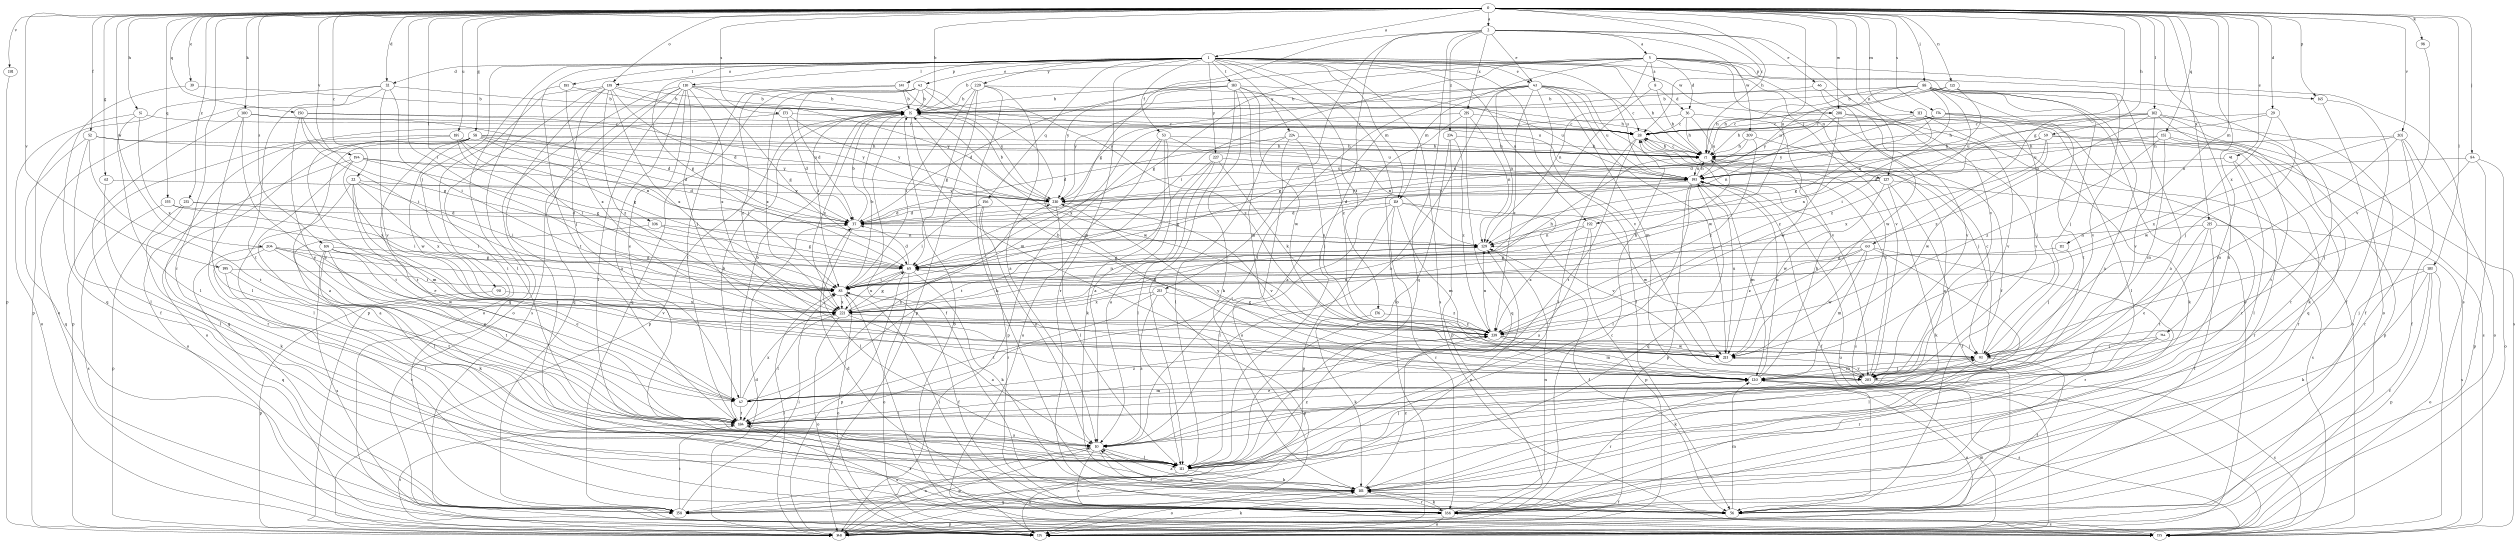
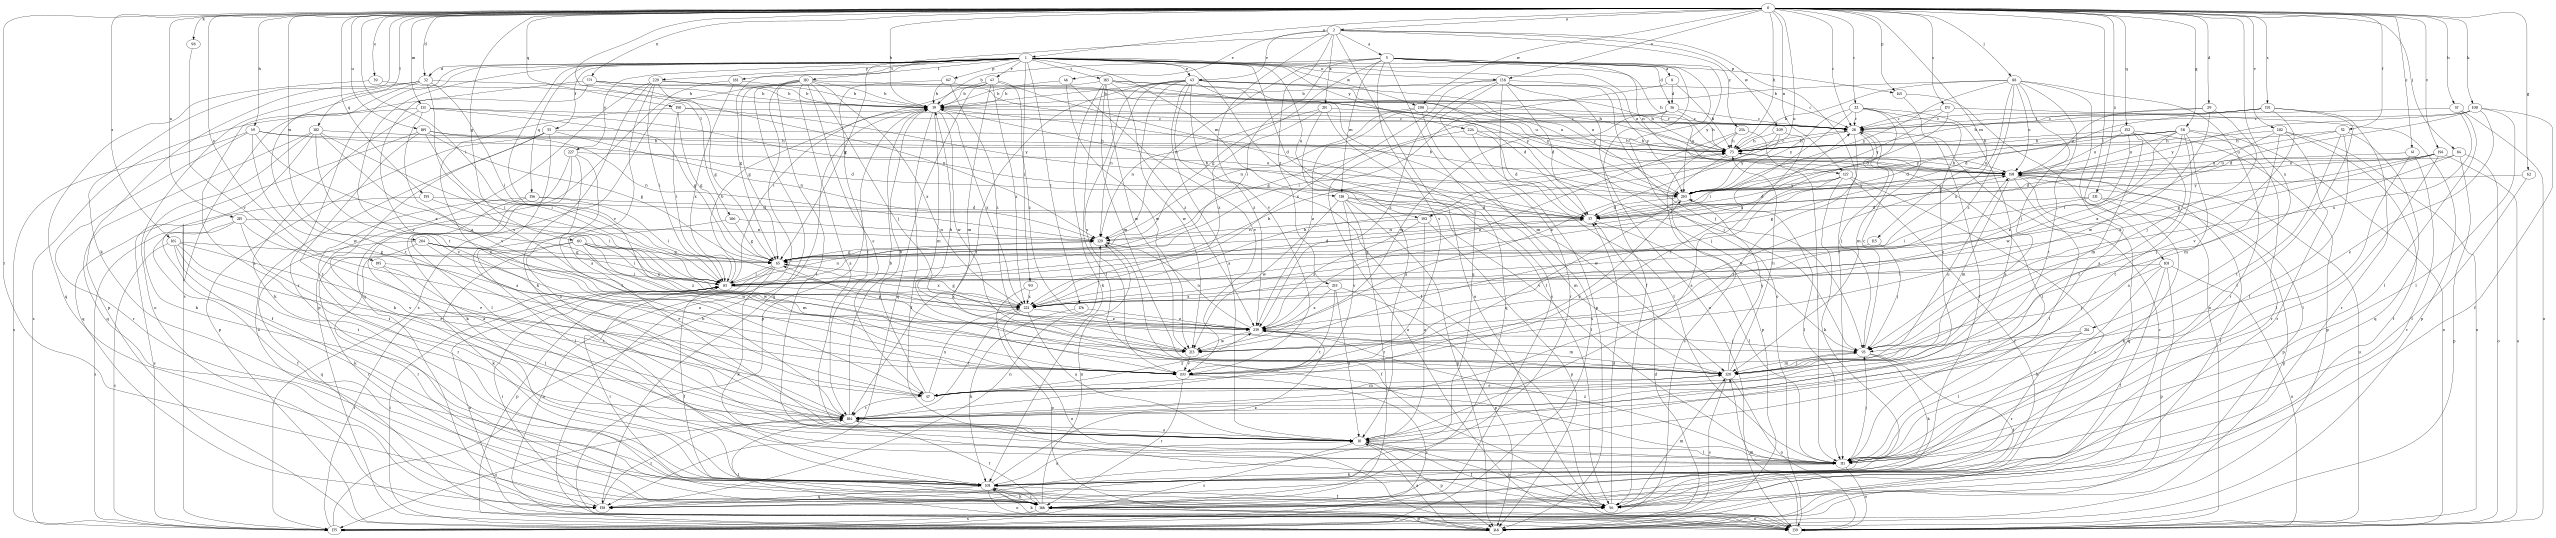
node "201": removed
edge "102" -> "28": now "22" -> "28"
edge "100" -> "230": added, label "y"
edge "1" -> "111": now "1" -> "56"
edge "227" -> "239": now "227" -> "101"
